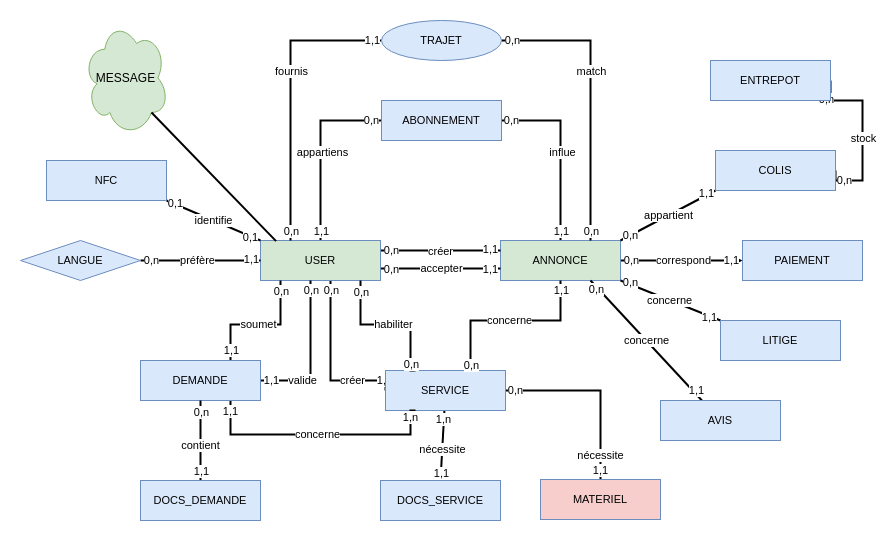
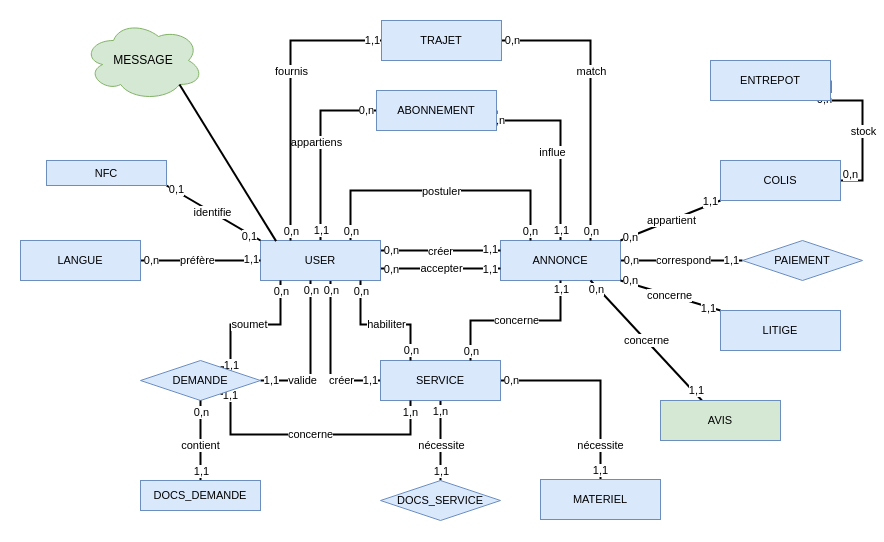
node "TRAJET": shape ellipse -> rectangle
node "MESSAGE": size 85x115 -> 120x80
node "ABONNEMENT": moved (442, 121) -> (437, 111)
node "COLIS": moved (776, 171) -> (781, 181)
node "NFC": size 120x40 -> 120x25
edge "USER" -- "ANNONCE": added, labels "0,n", "postuler", "0,n"
node "LANGUE": shape diamond -> rectangle
node "USER": fillcolor #d5e8d4 -> #dae8fc
node "ANNONCE": fillcolor #d5e8d4 -> #dae8fc
edge "ANNONCE" -> "PAIEMENT": arrowhead classic -> none
node "PAIEMENT": shape rectangle -> diamond
node "LITIGE": moved (781, 341) -> (781, 331)
node "DEMANDE": shape rectangle -> diamond
node "SERVICE": moved (446, 391) -> (441, 381)
node "AVIS": fillcolor #dae8fc -> #d5e8d4
node "MATERIEL": fillcolor #f8cecc -> #dae8fc
node "DOCS_DEMANDE": size 120x40 -> 120x30
node "DOCS_SERVICE": shape rectangle -> diamond
